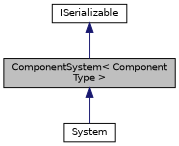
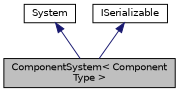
edge "System" -> "ComponentSystem< Component Type >": reversed
